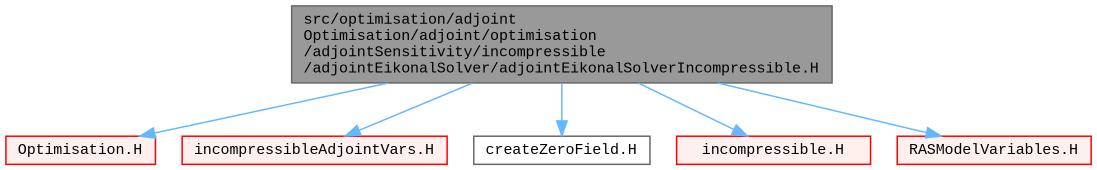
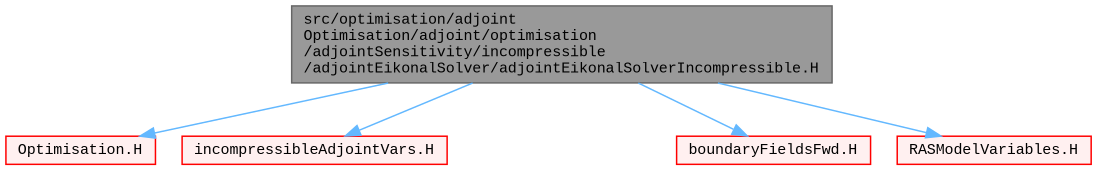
node "createZeroField.H": removed
node "incompressible.H": label "incompressible.H" -> "boundaryFieldsFwd.H"
